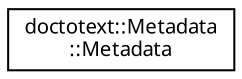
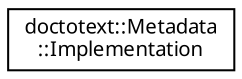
node "doctotext::Metadata ::Metadata": label "doctotext::Metadata ::Metadata" -> "doctotext::Metadata ::Implementation"
